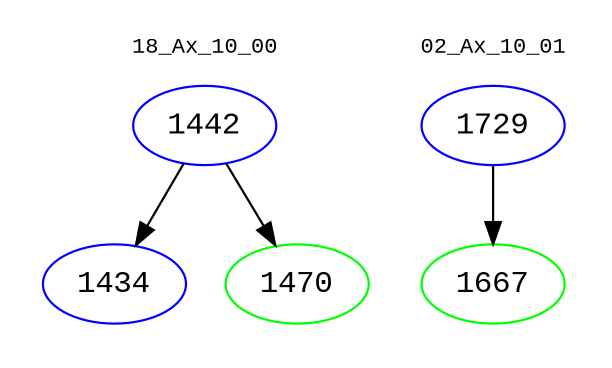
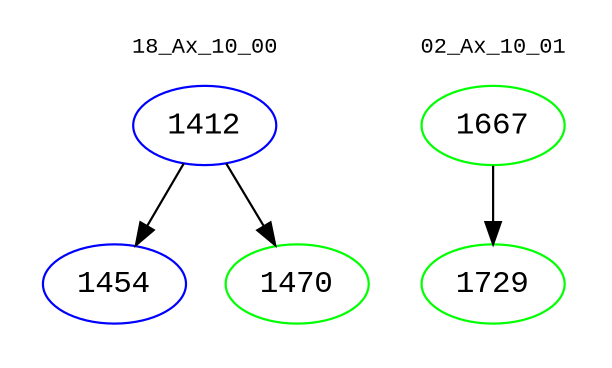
node "1442": label "1442" -> "1412"
node "1729": color blue -> green
edge "1729" -> "1667": reversed
node "1434": label "1434" -> "1454"
